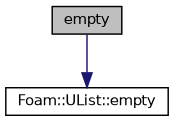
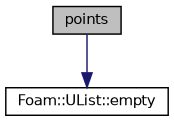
node "empty": label "empty" -> "points"
